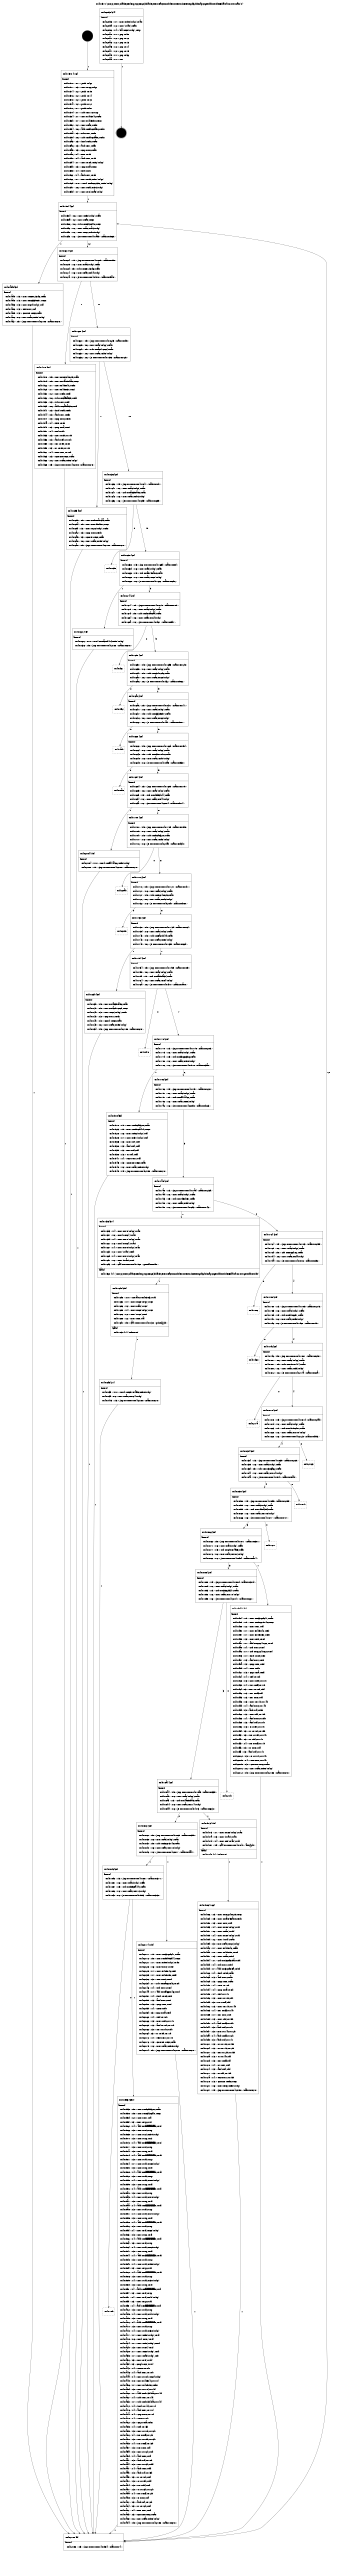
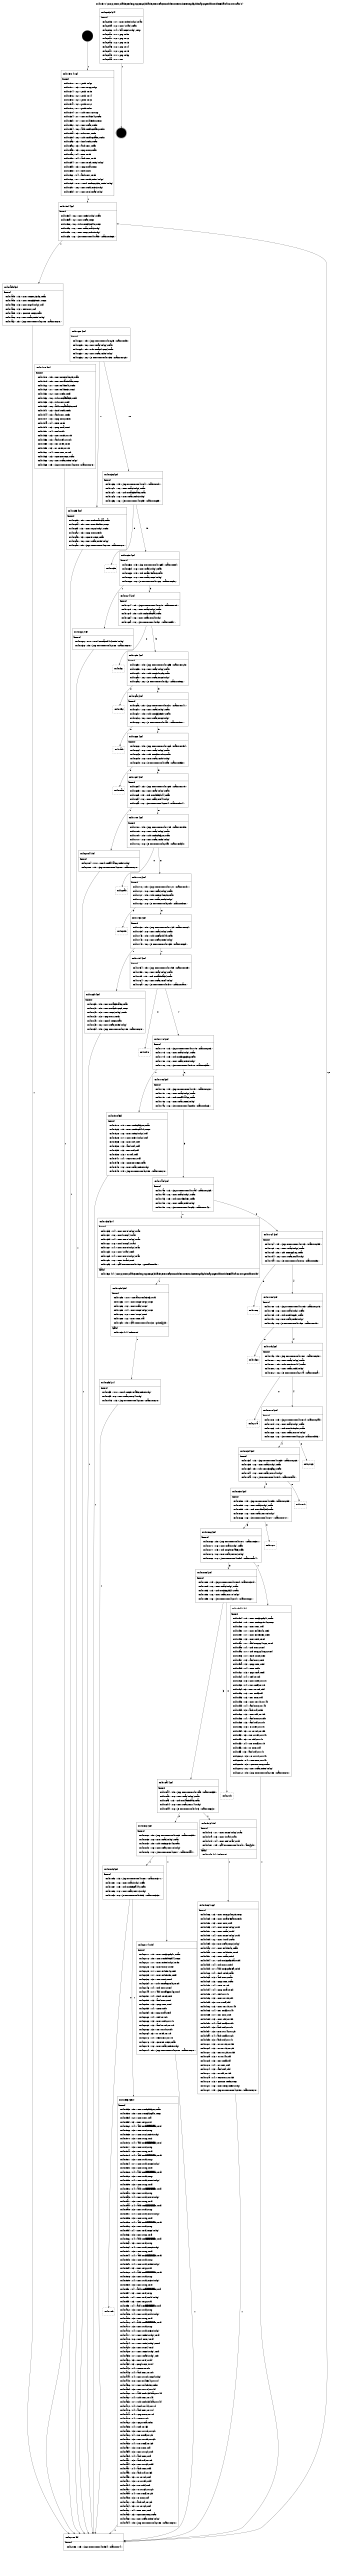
node "0x401604 [28]": removed
